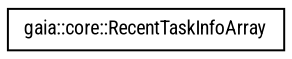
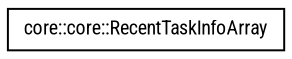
node "gaia::core::RecentTaskInfoArray": label "gaia::core::RecentTaskInfoArray" -> "core::core::RecentTaskInfoArray"
